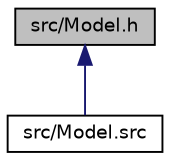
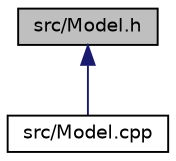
node "src/Model.src": label "src/Model.src" -> "src/Model.cpp"
